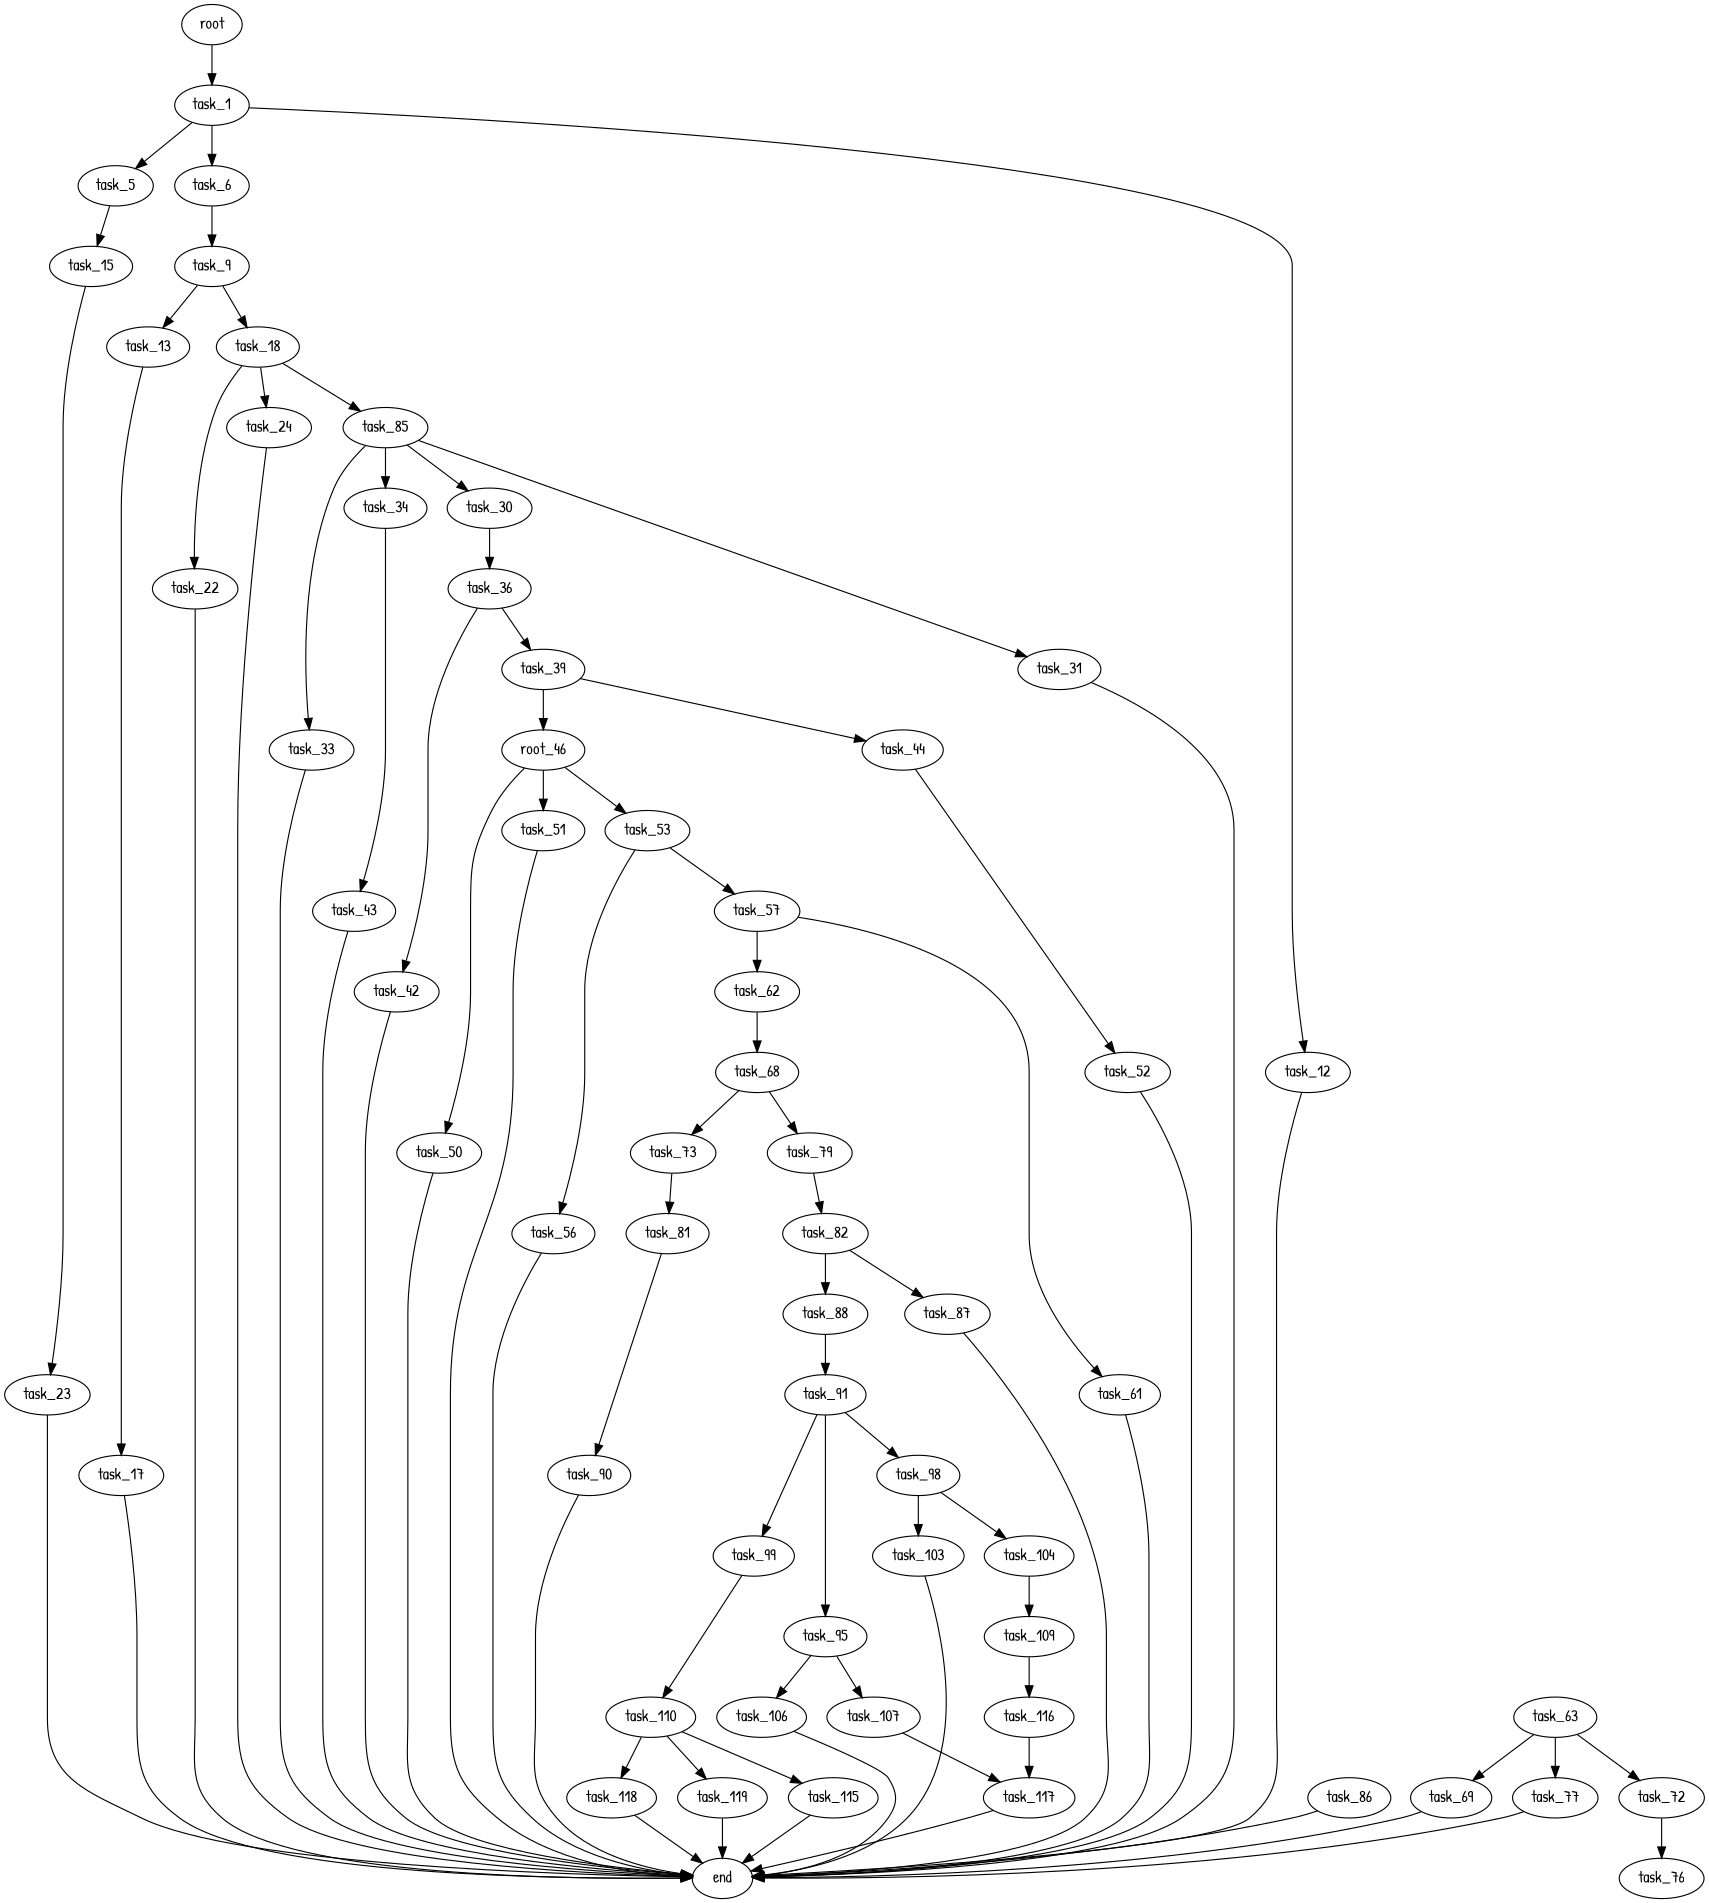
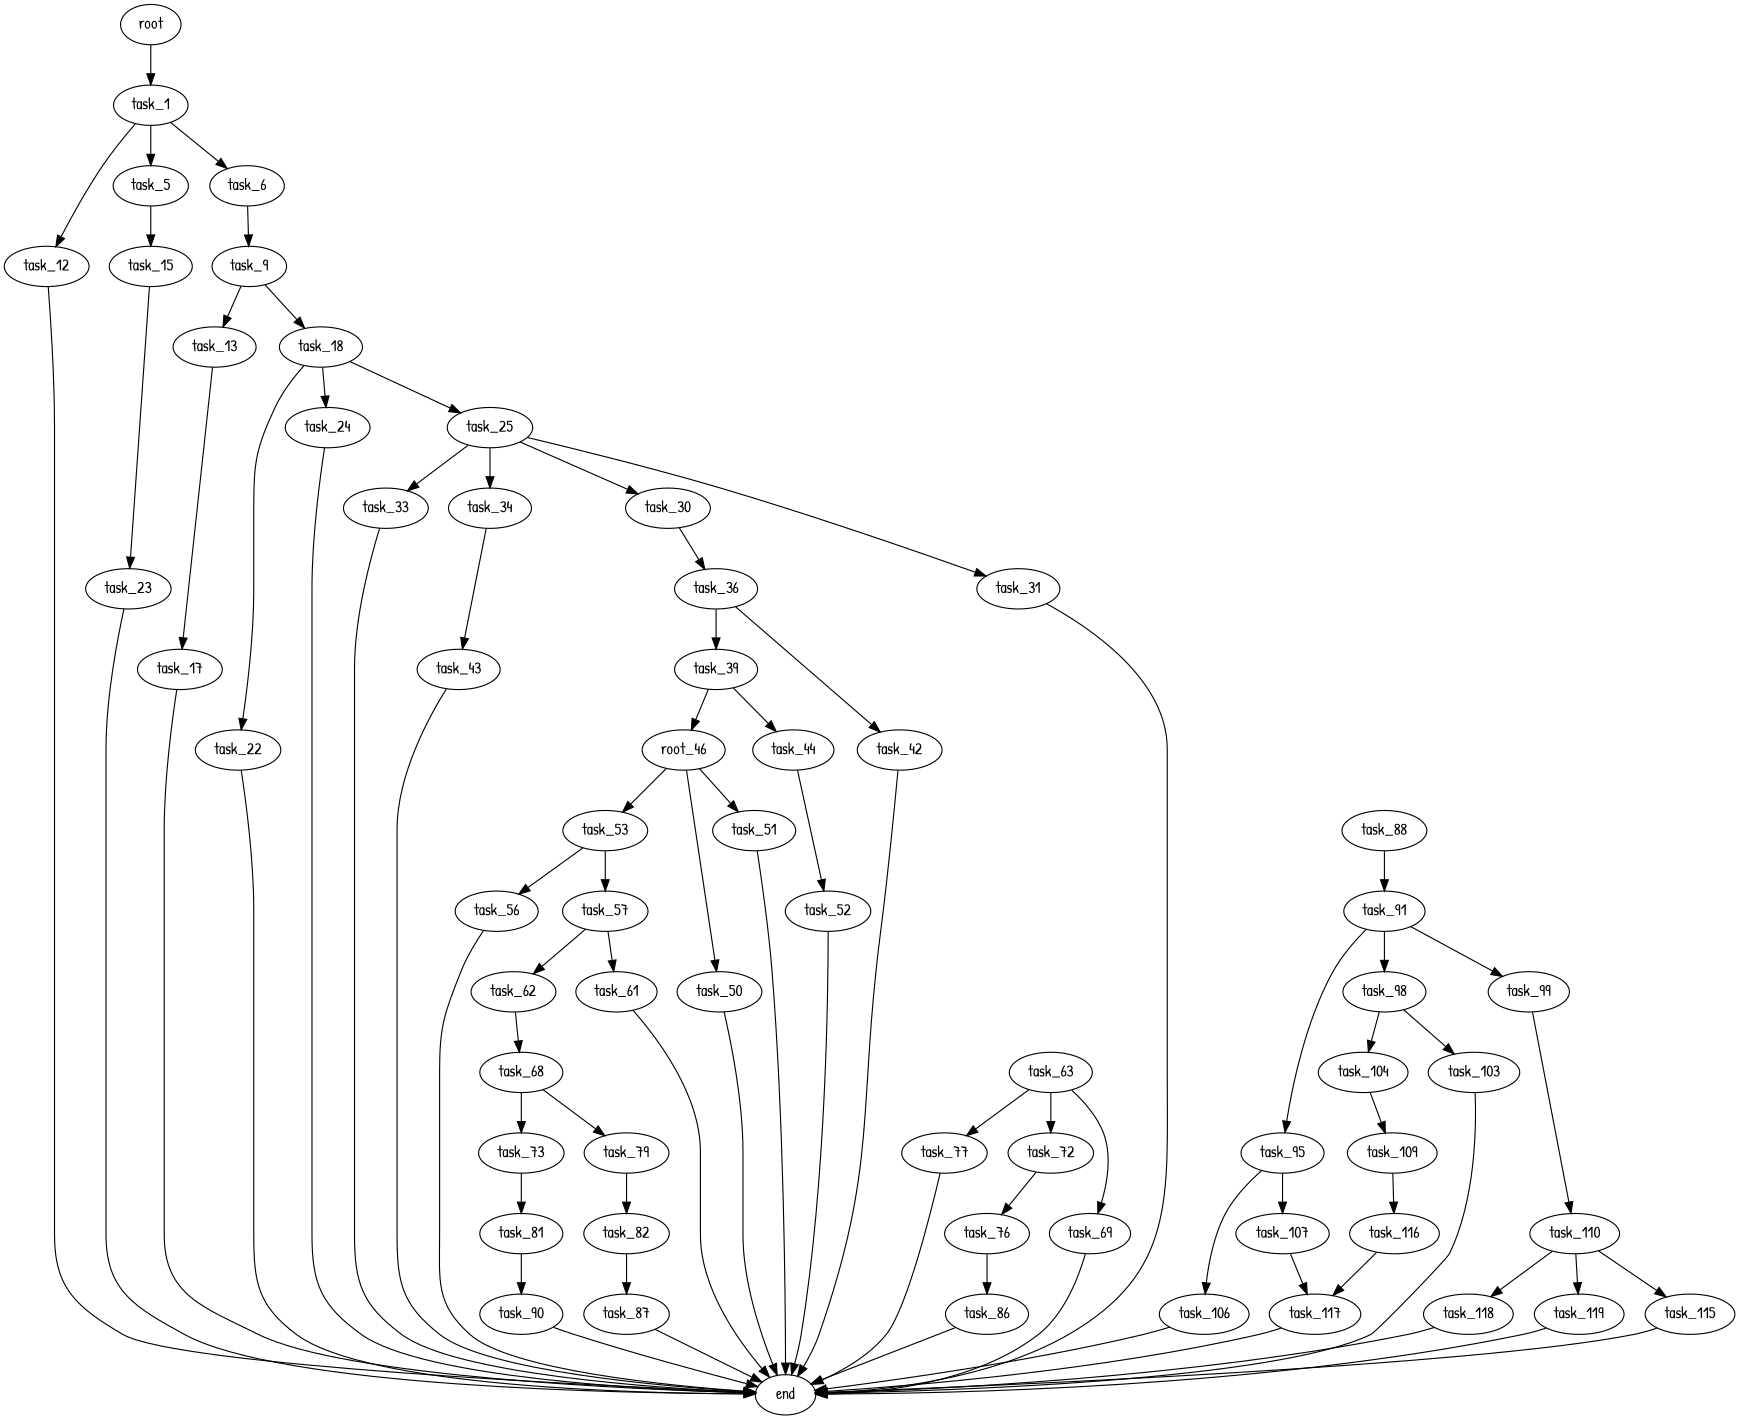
node "task_85": label "task_85" -> "task_25"
edge "task_82" -> "task_88": removed
edge "task_76" -> "task_86": added
